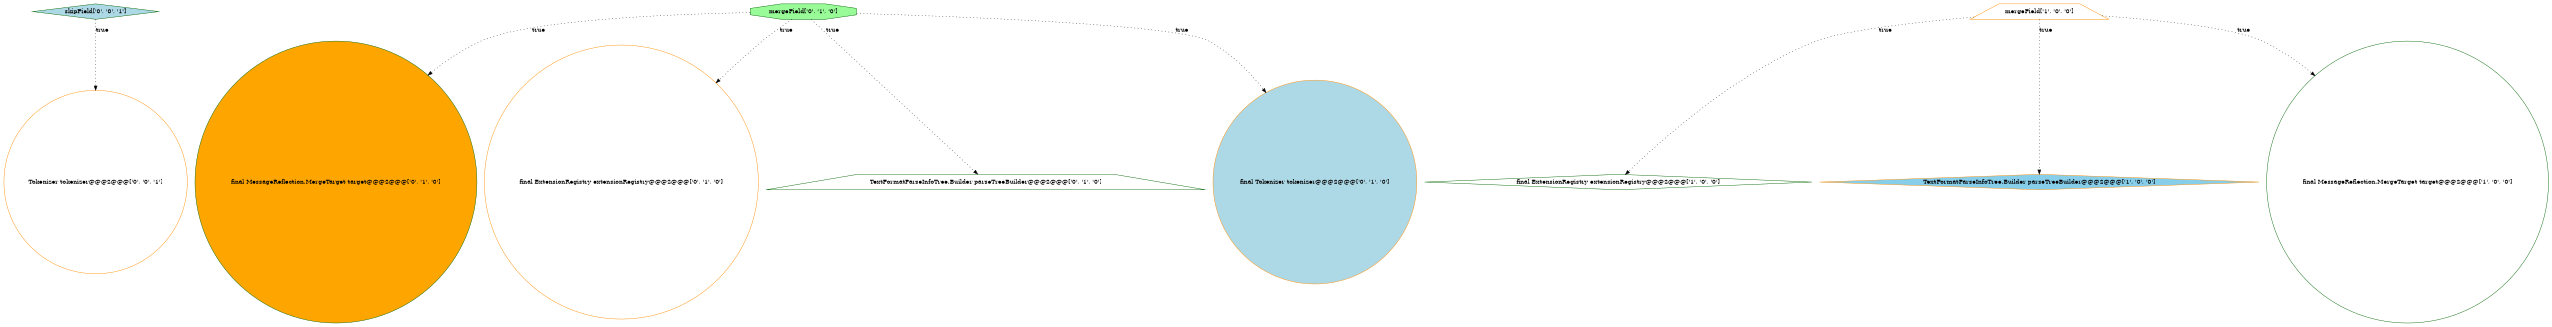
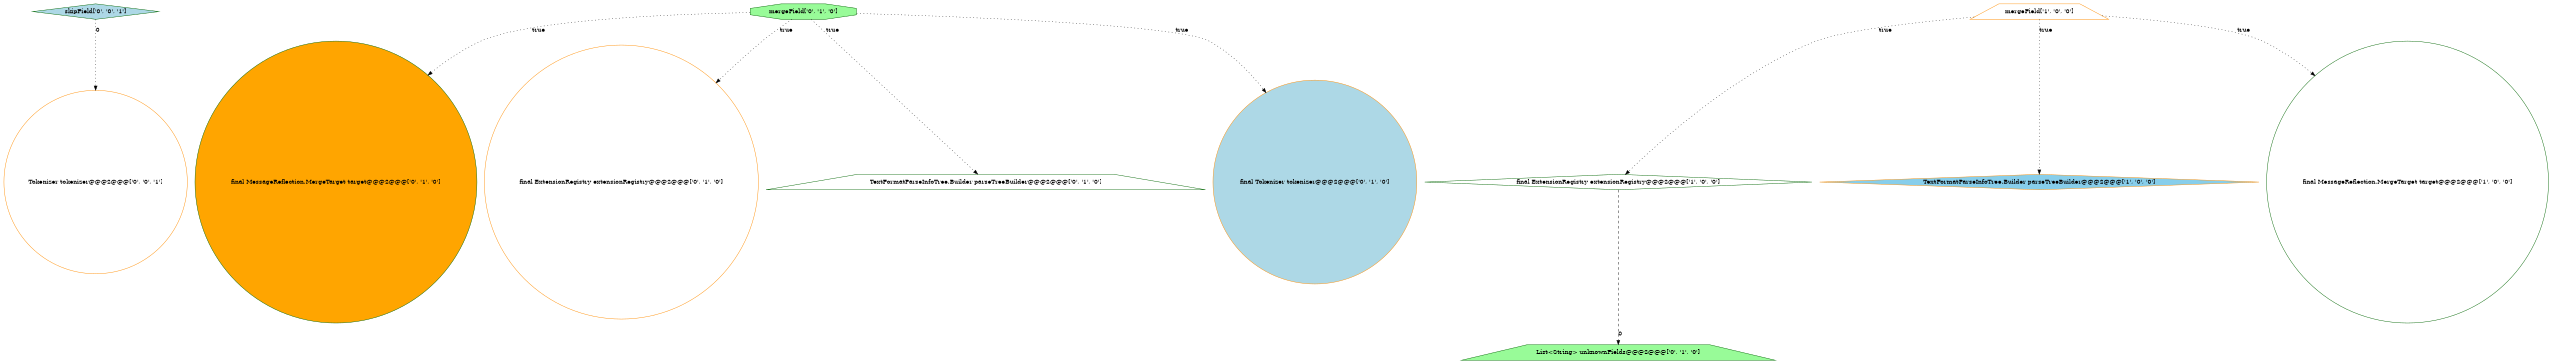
edge "skipField['0', '0', '1']" -> "Tokenizer tokenizer@@@2@@@['0', '0', '1']": label "true" -> "0"
node "List<String> unknownFields@@@2@@@['0', '1', '0']": added
